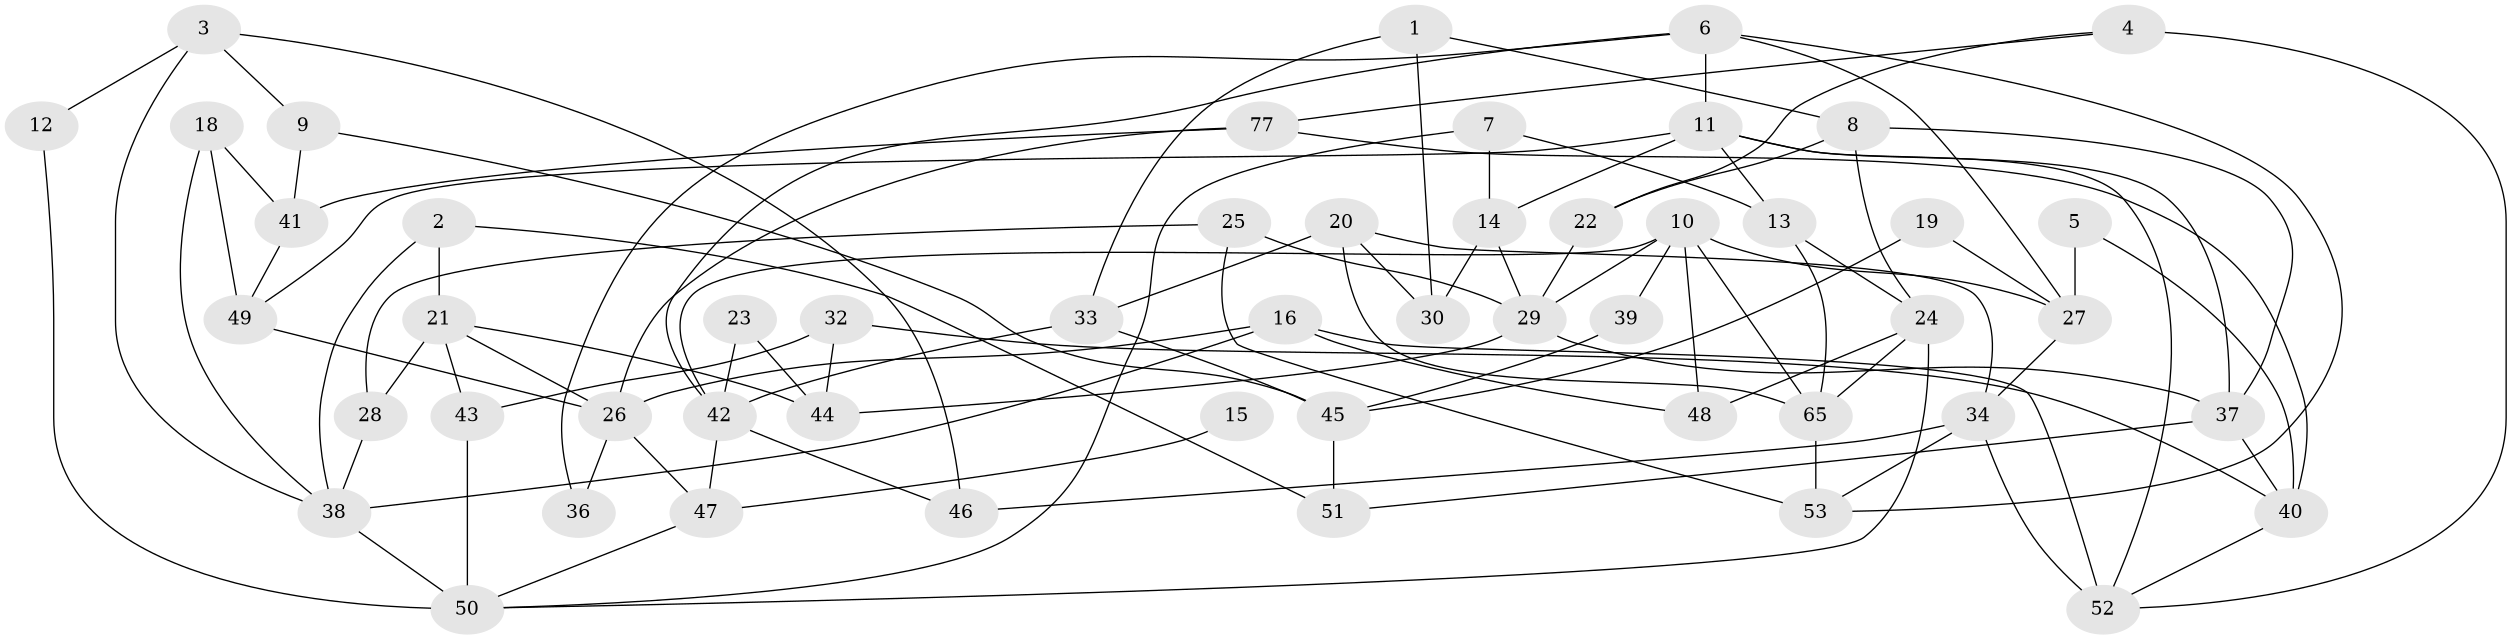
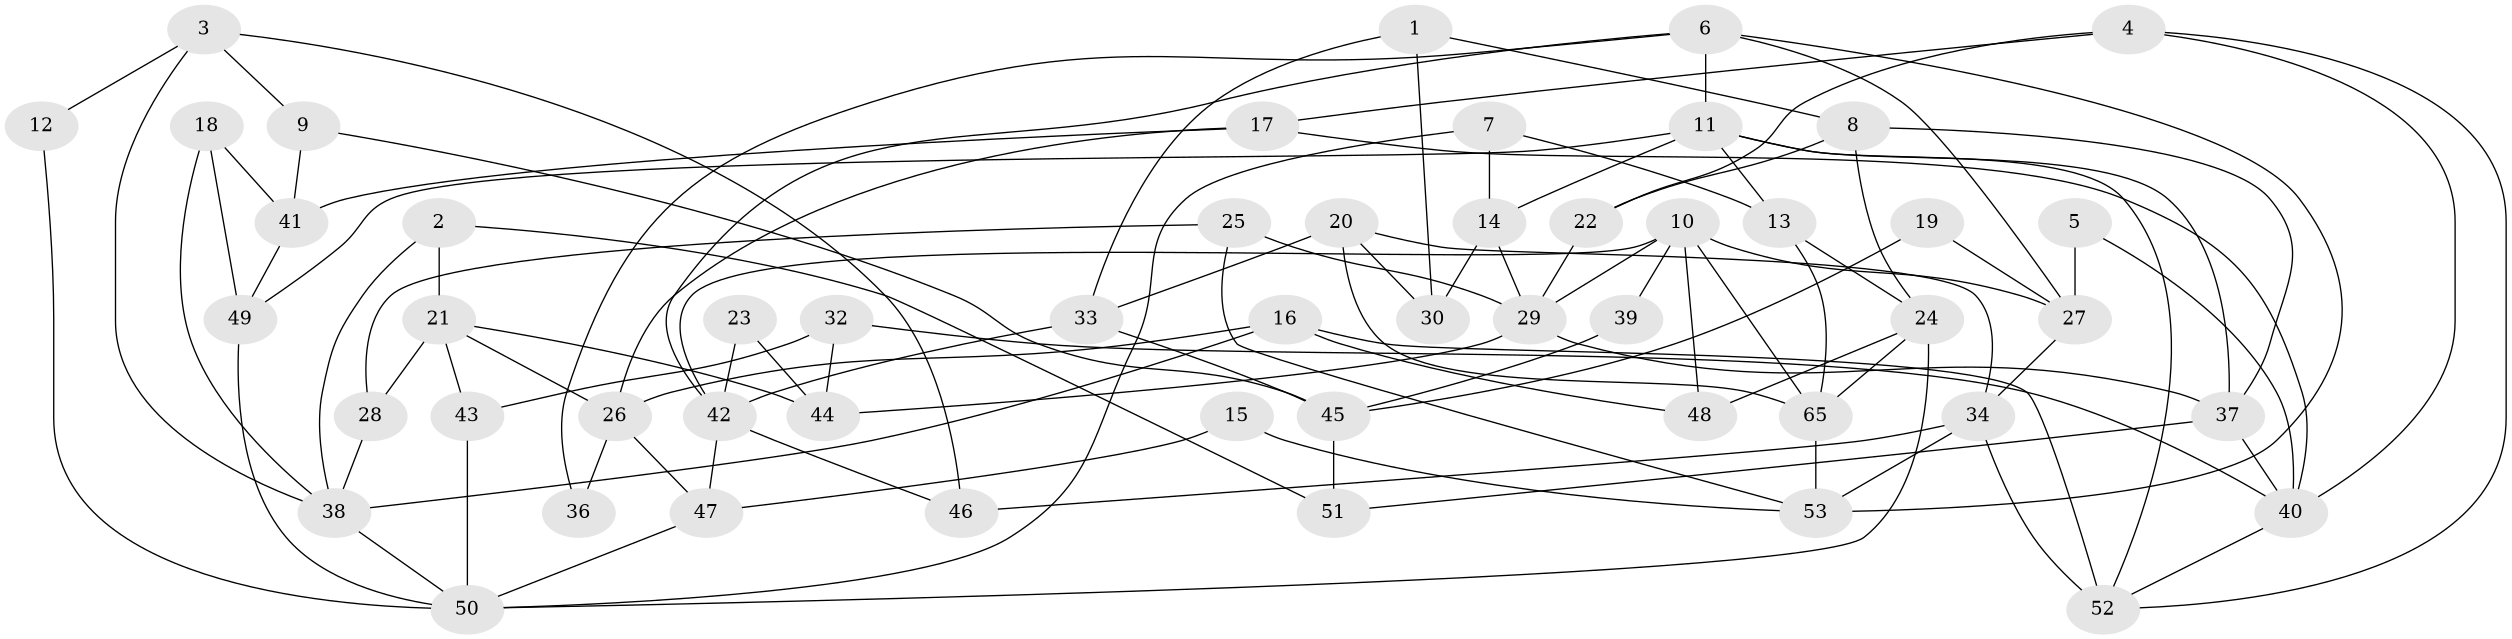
node "77": label "77" -> "17"
edge "4" -- "40": added
edge "49" -- "26": now "49" -- "50"
edge "15" -- "53": added
